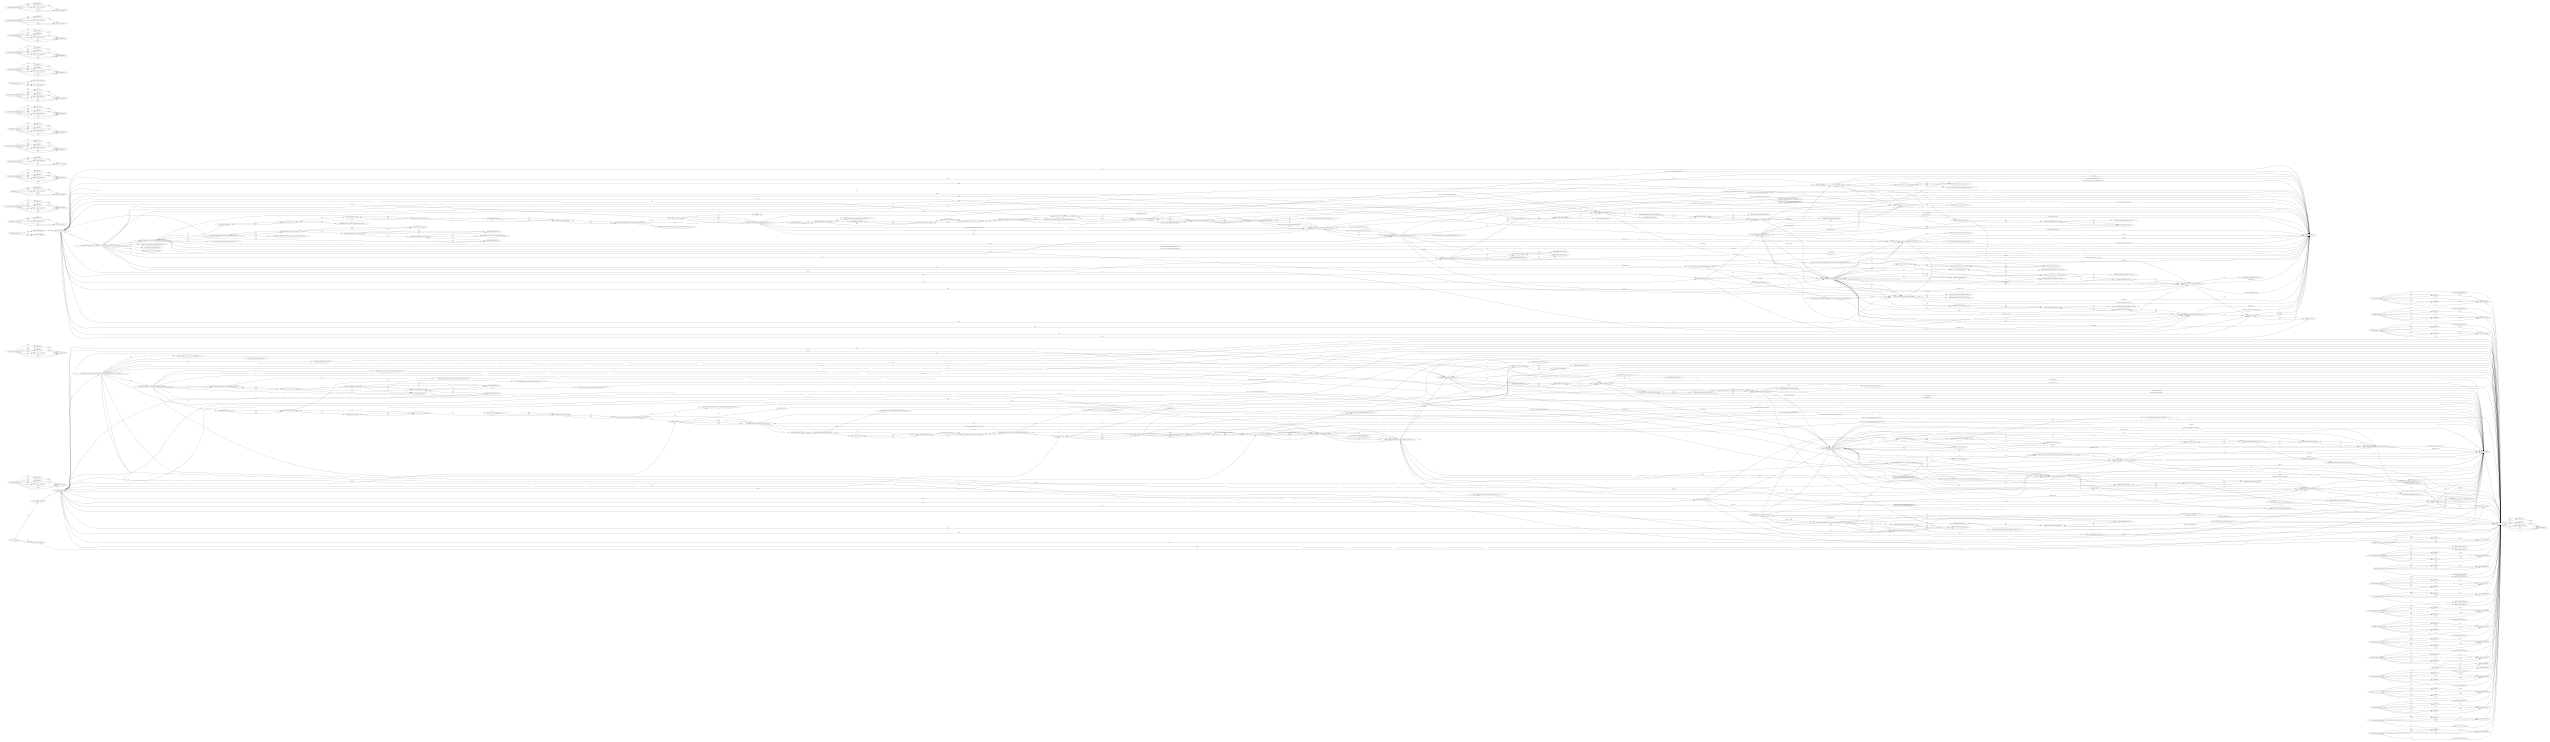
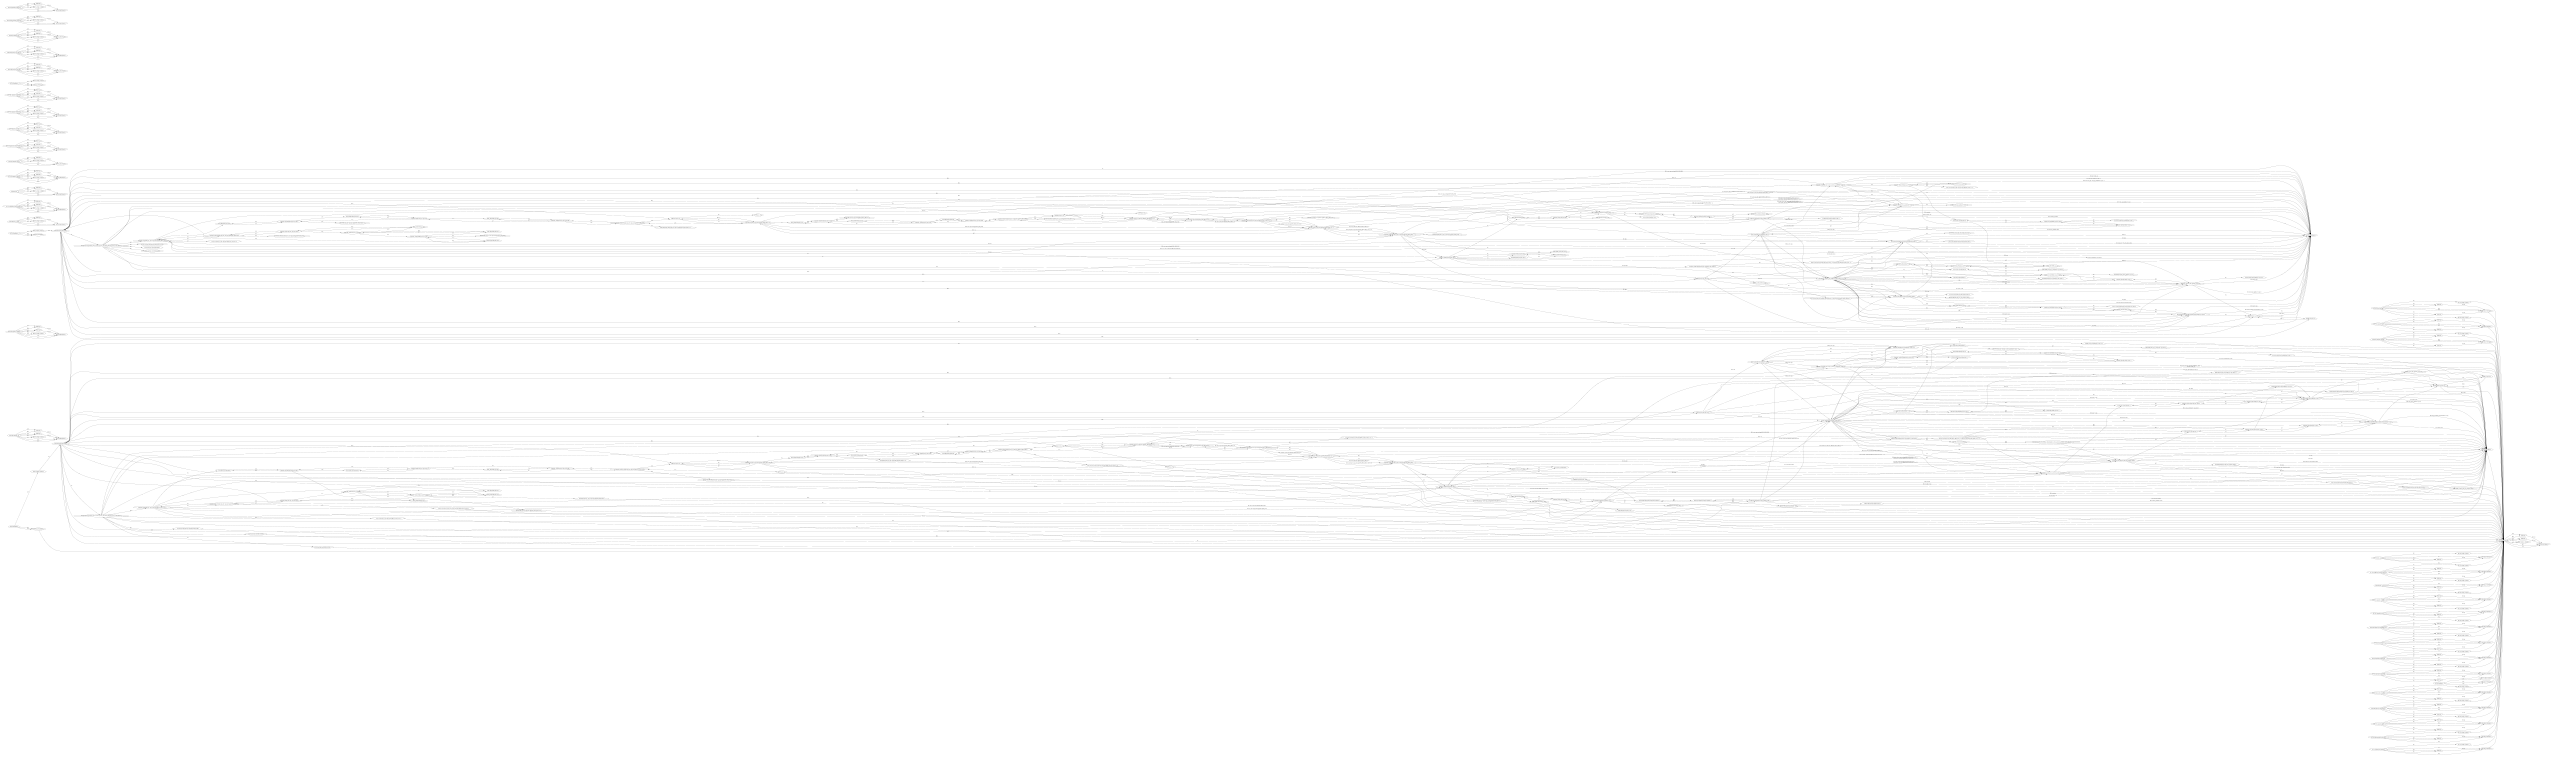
node "(IDENTIFIER,msr,svm_set_msr(&svm->vcpu, &msr))": added
